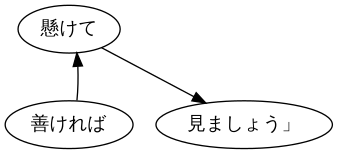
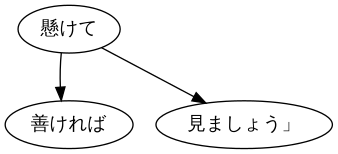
edge "善ければ" -> "懸けて": reversed
